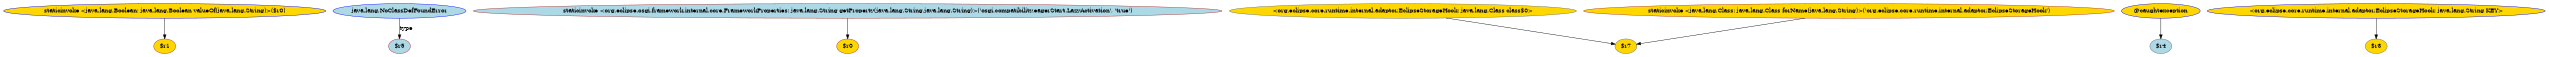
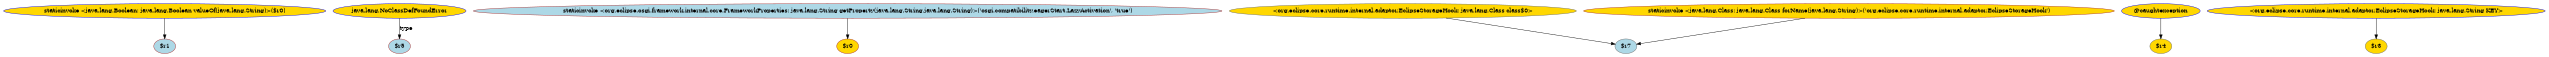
node "java.lang.NoClassDefFoundError": fillcolor lightblue -> gold
node "$r1": fillcolor gold -> lightblue
node "$r7": fillcolor gold -> lightblue
node "$r4": fillcolor lightblue -> gold
